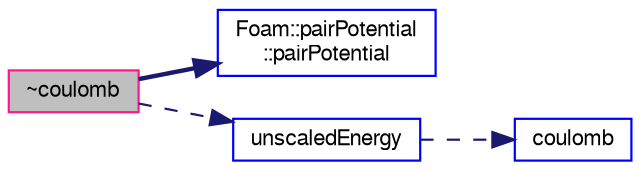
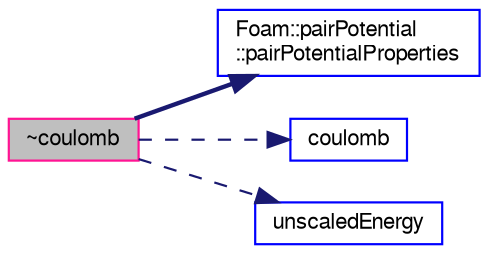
node "Foam::pairPotential ::pairPotential": label "Foam::pairPotential ::pairPotential" -> "Foam::pairPotential ::pairPotentialProperties"
edge "unscaledEnergy" -> "coulomb": now "~coulomb" -> "coulomb"
